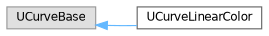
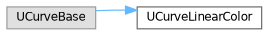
edge "UCurveLinearColor" -> "UCurveBase": reversed
